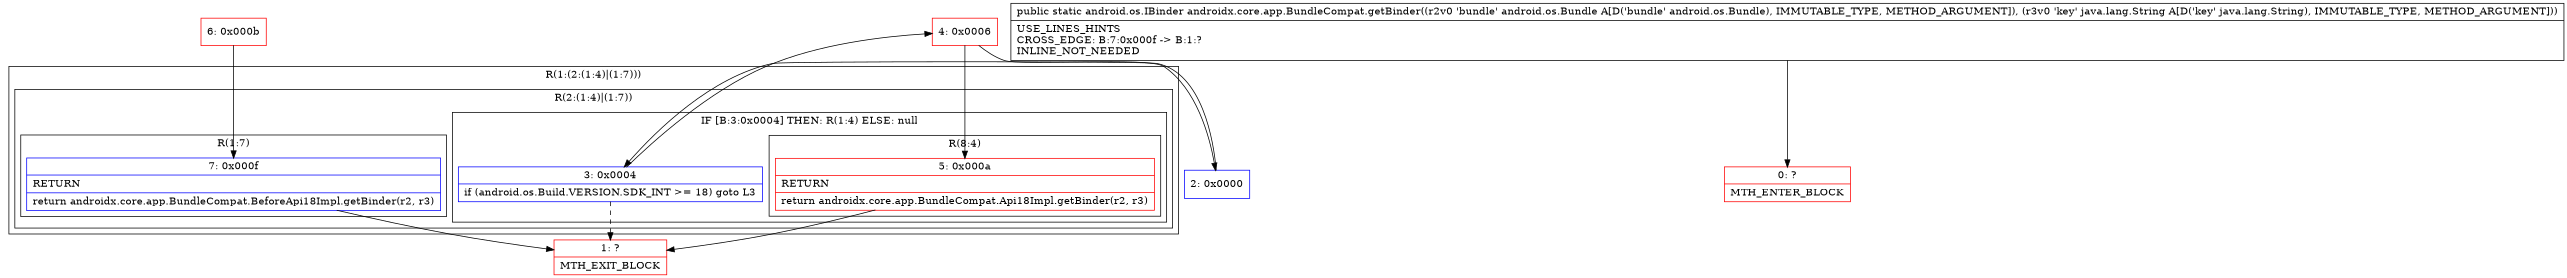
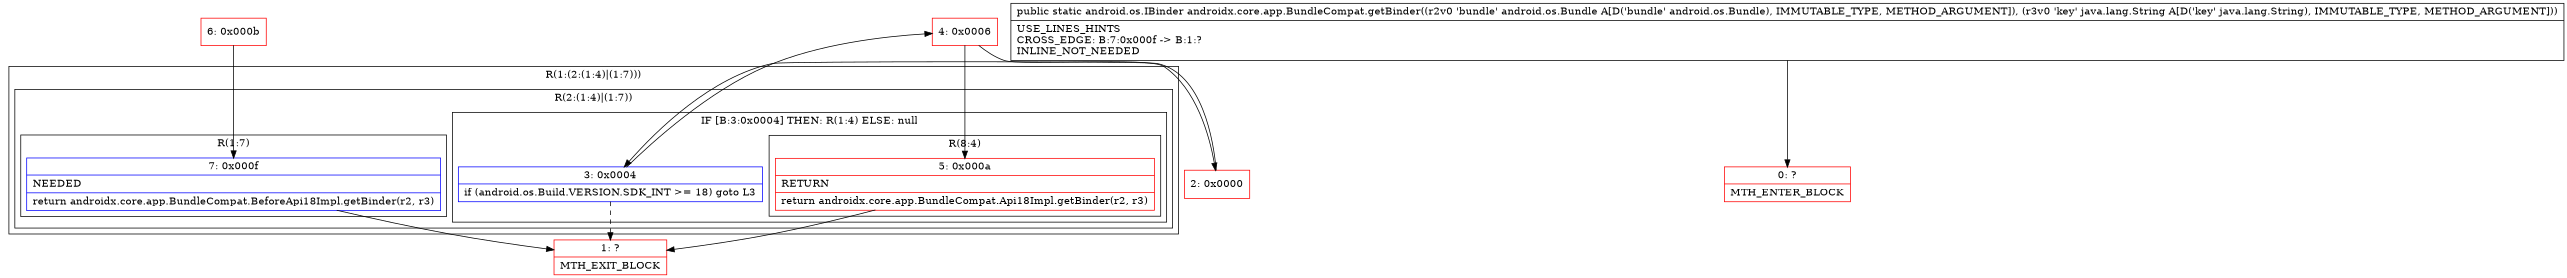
node "7: 0x000f": text "RETURN" -> "NEEDED"
node "2: 0x0000": color blue -> red
